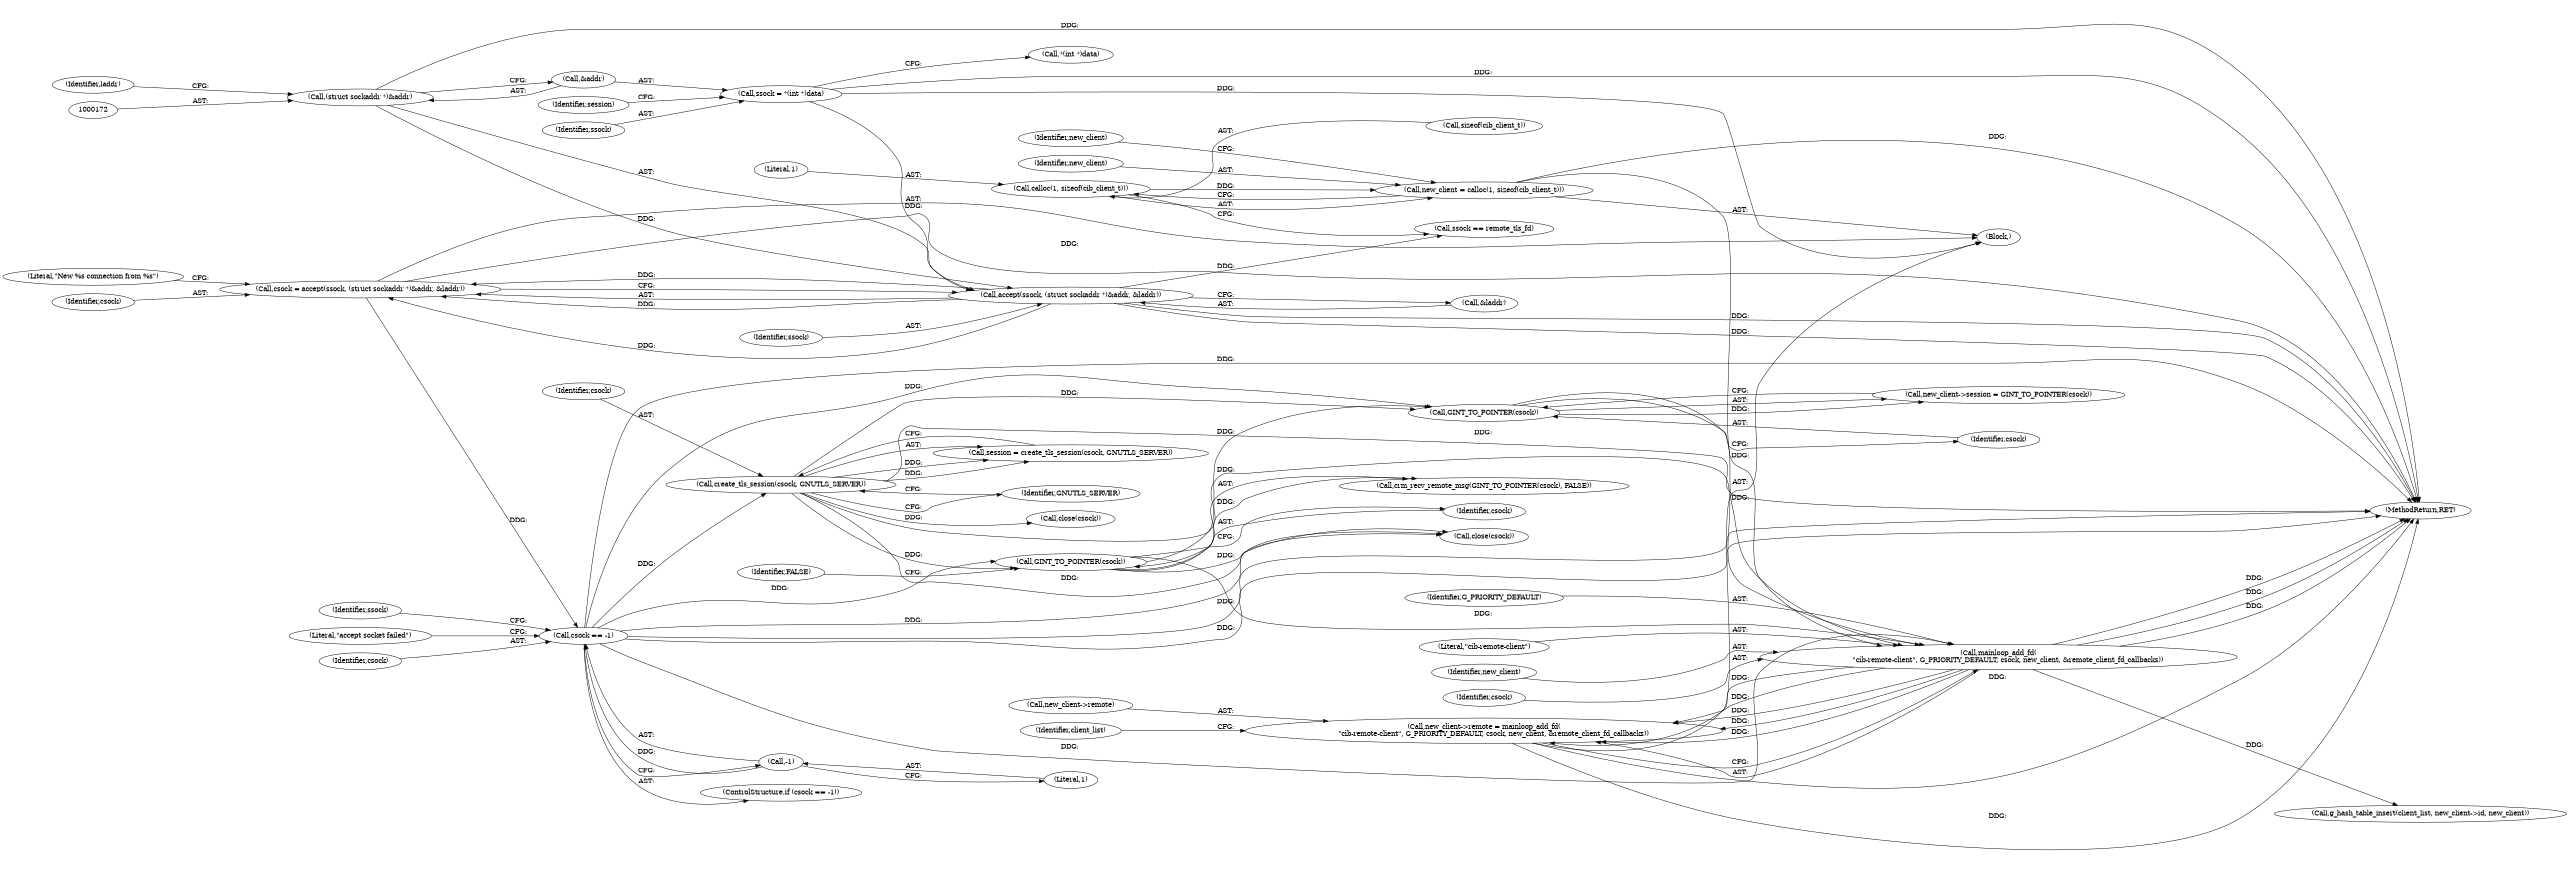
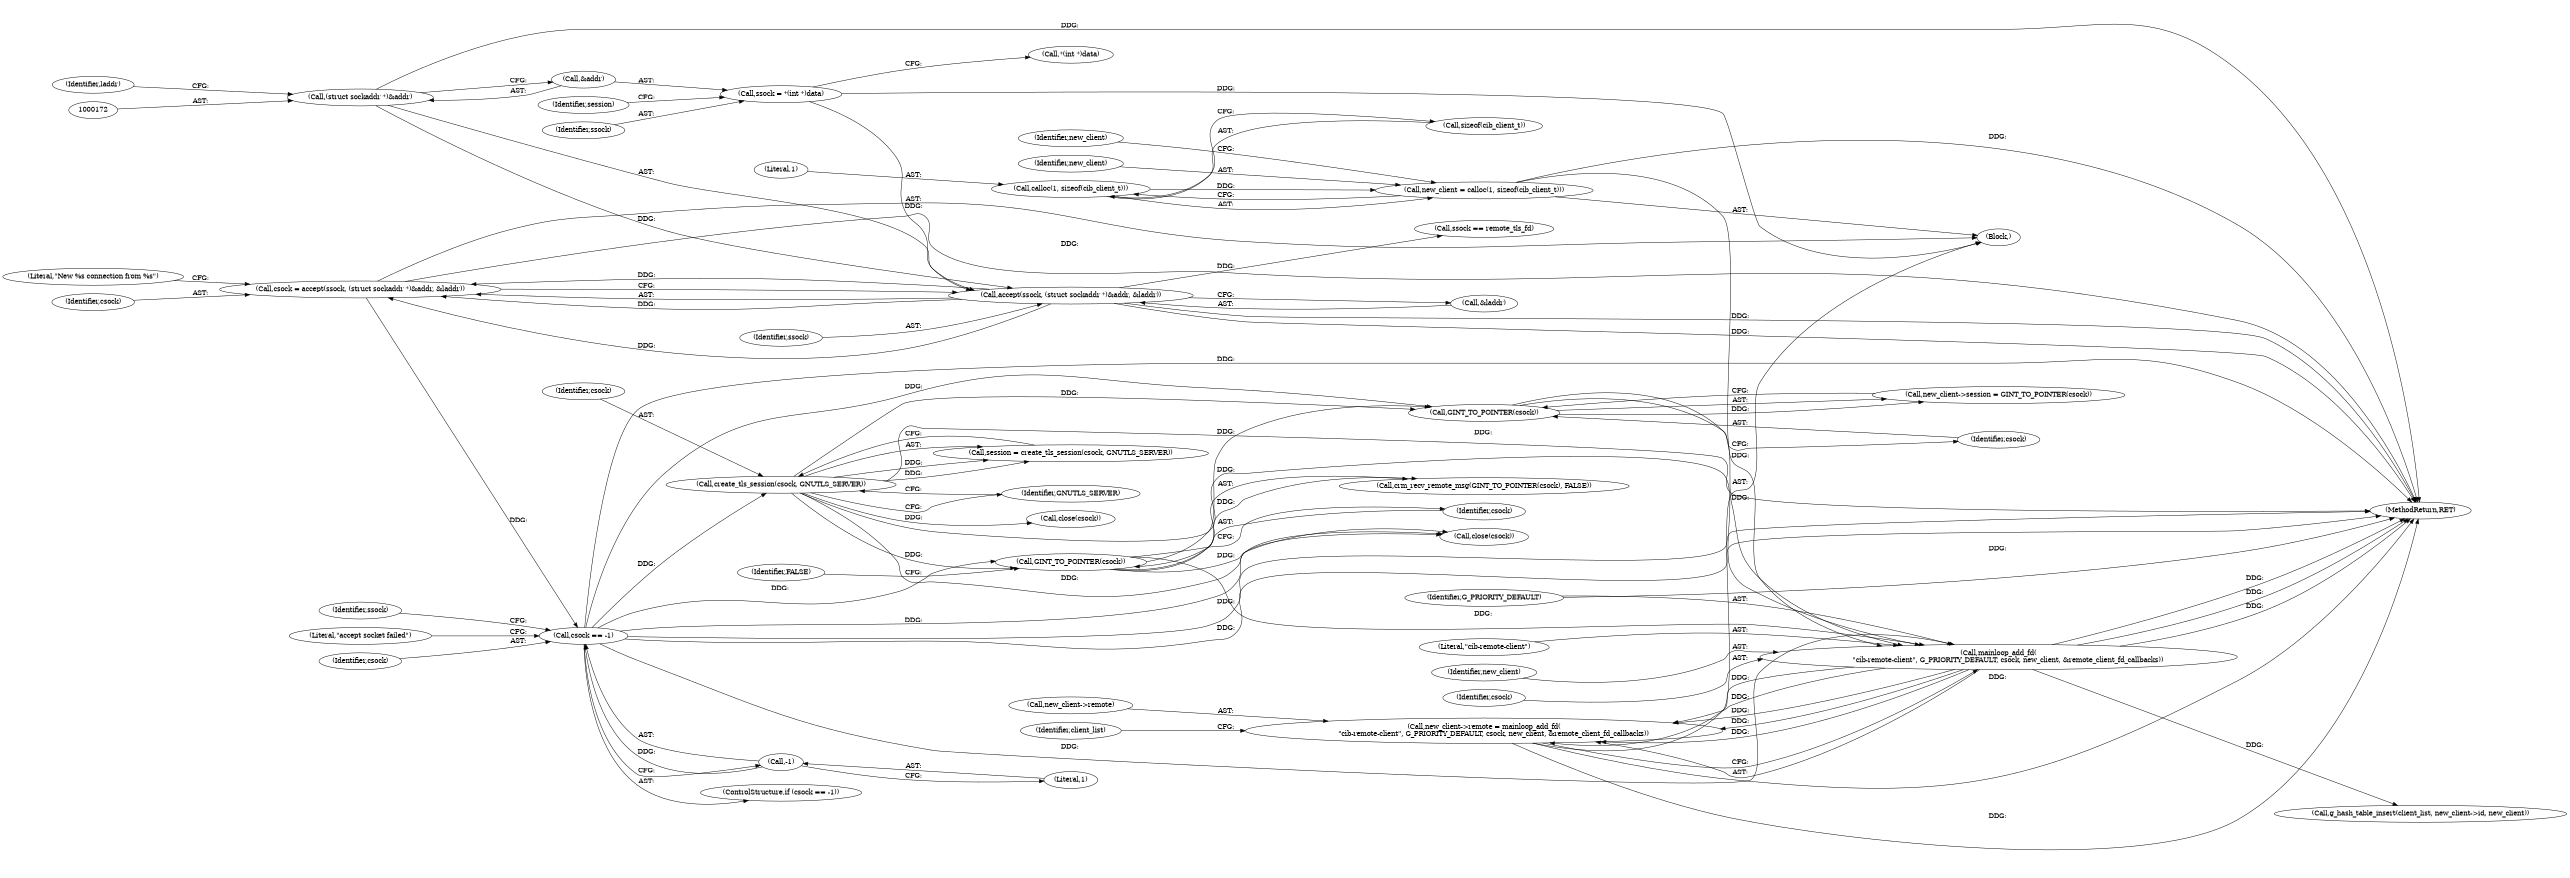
edge "(Call,ssock = *(int *)data)" -> "(MethodReturn,RET)": now "(Identifier,G_PRIORITY_DEFAULT)" -> "(MethodReturn,RET)"
edge "(Call,calloc(1, sizeof(cib_client_t)))" -> "(Call,ssock == remote_tls_fd)": now "(Call,calloc(1, sizeof(cib_client_t)))" -> "(Call,sizeof(cib_client_t))"
